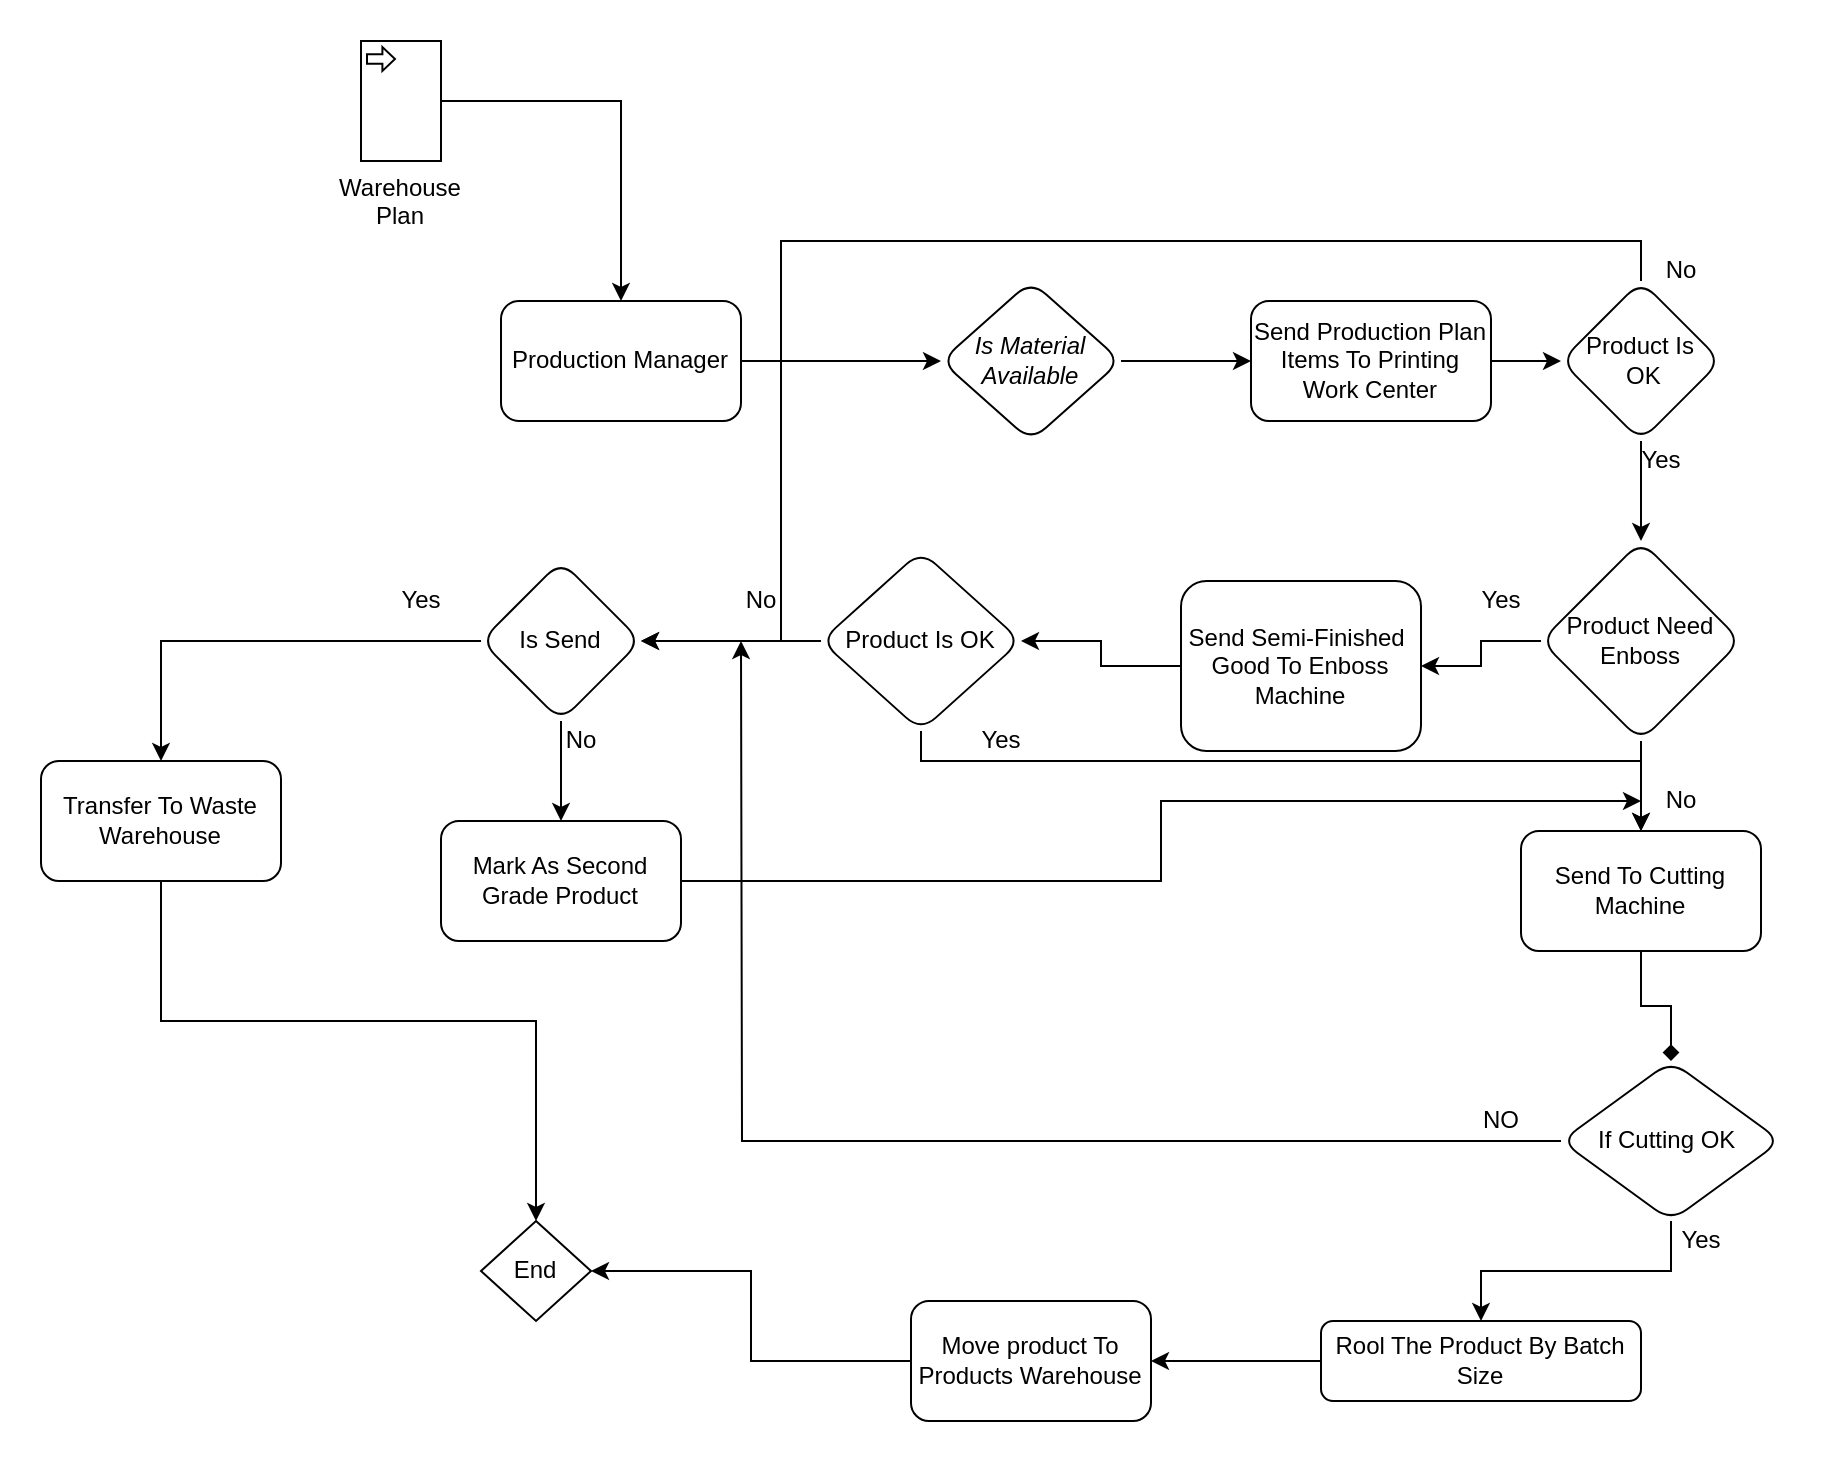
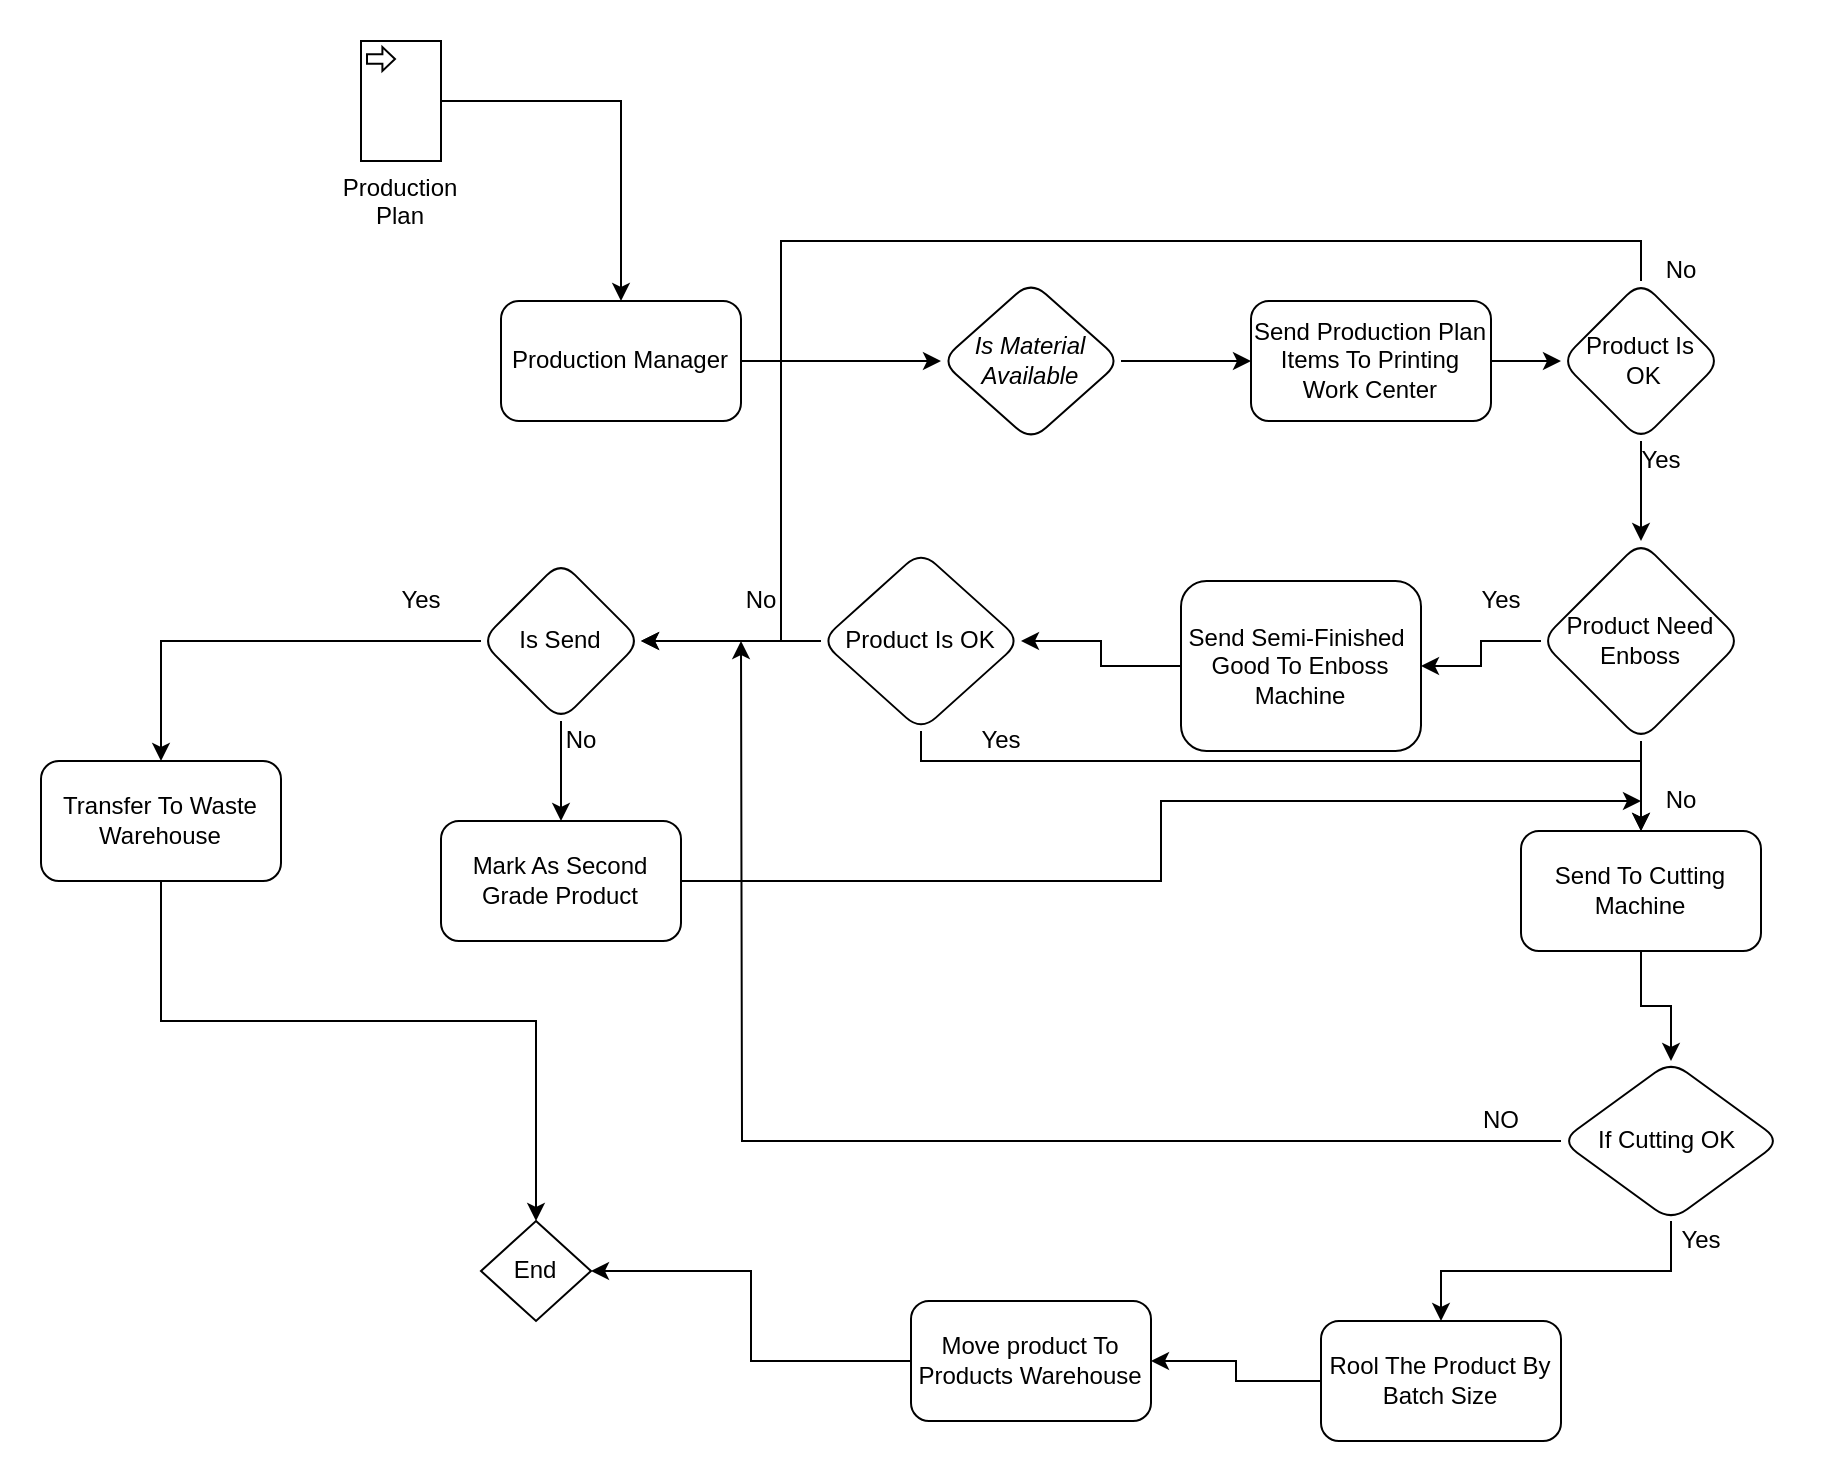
node "Warehouse Plan": label "Warehouse Plan" -> "Production Plan"
edge "Send To Cutting Machine" -> "If Cutting OK": arrowhead diamond -> classic
node "Rool The Product By Batch Size": size 320x80 -> 240x120
